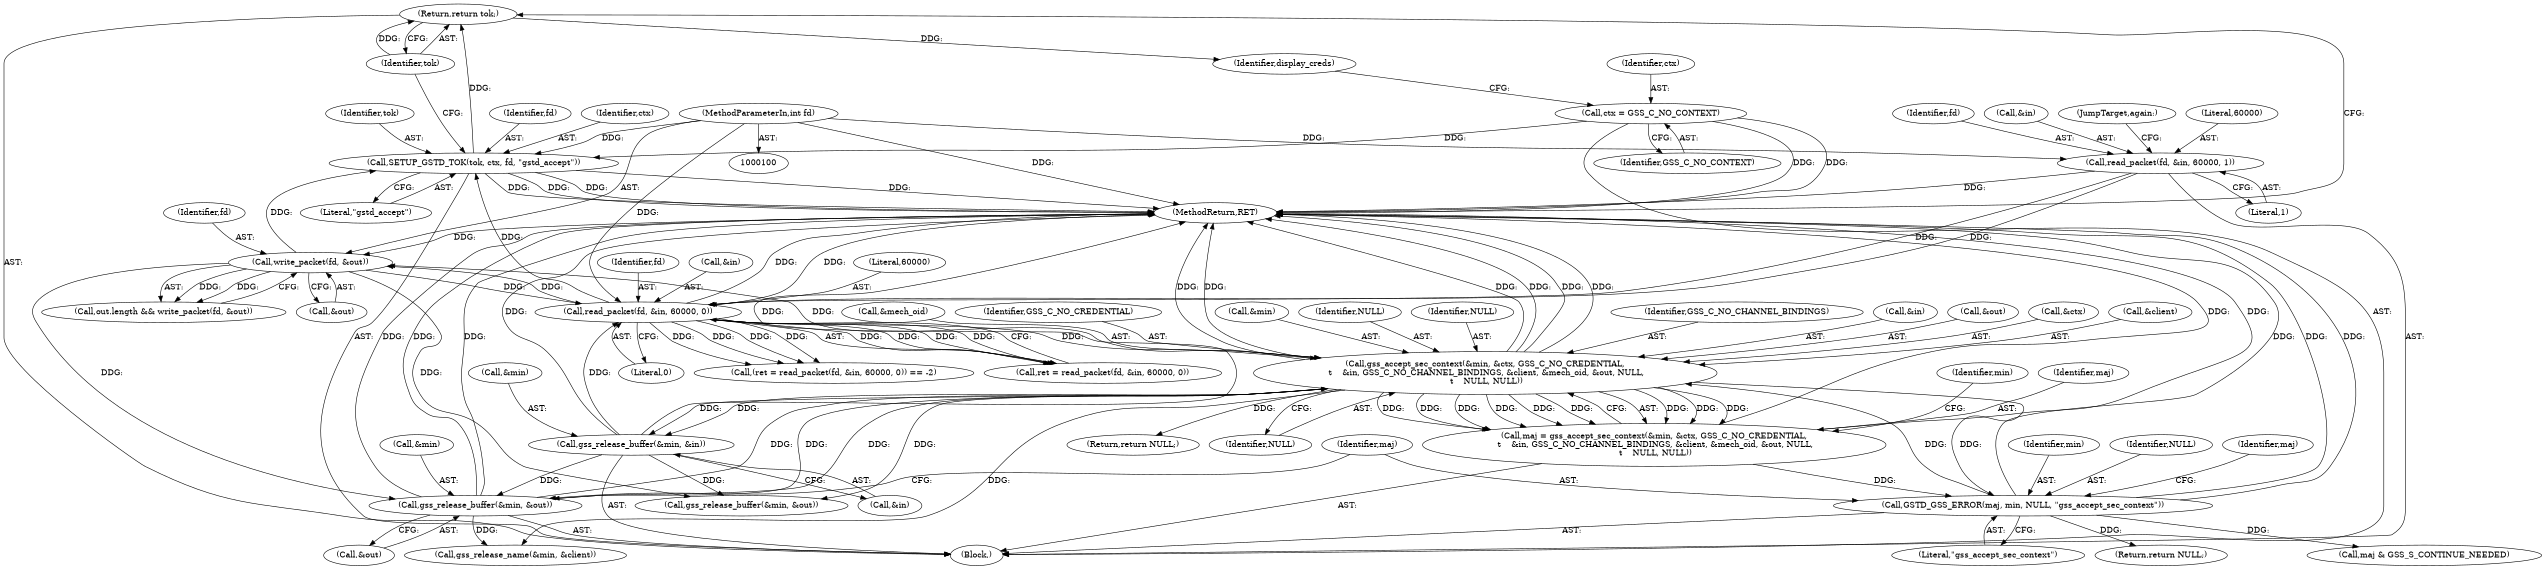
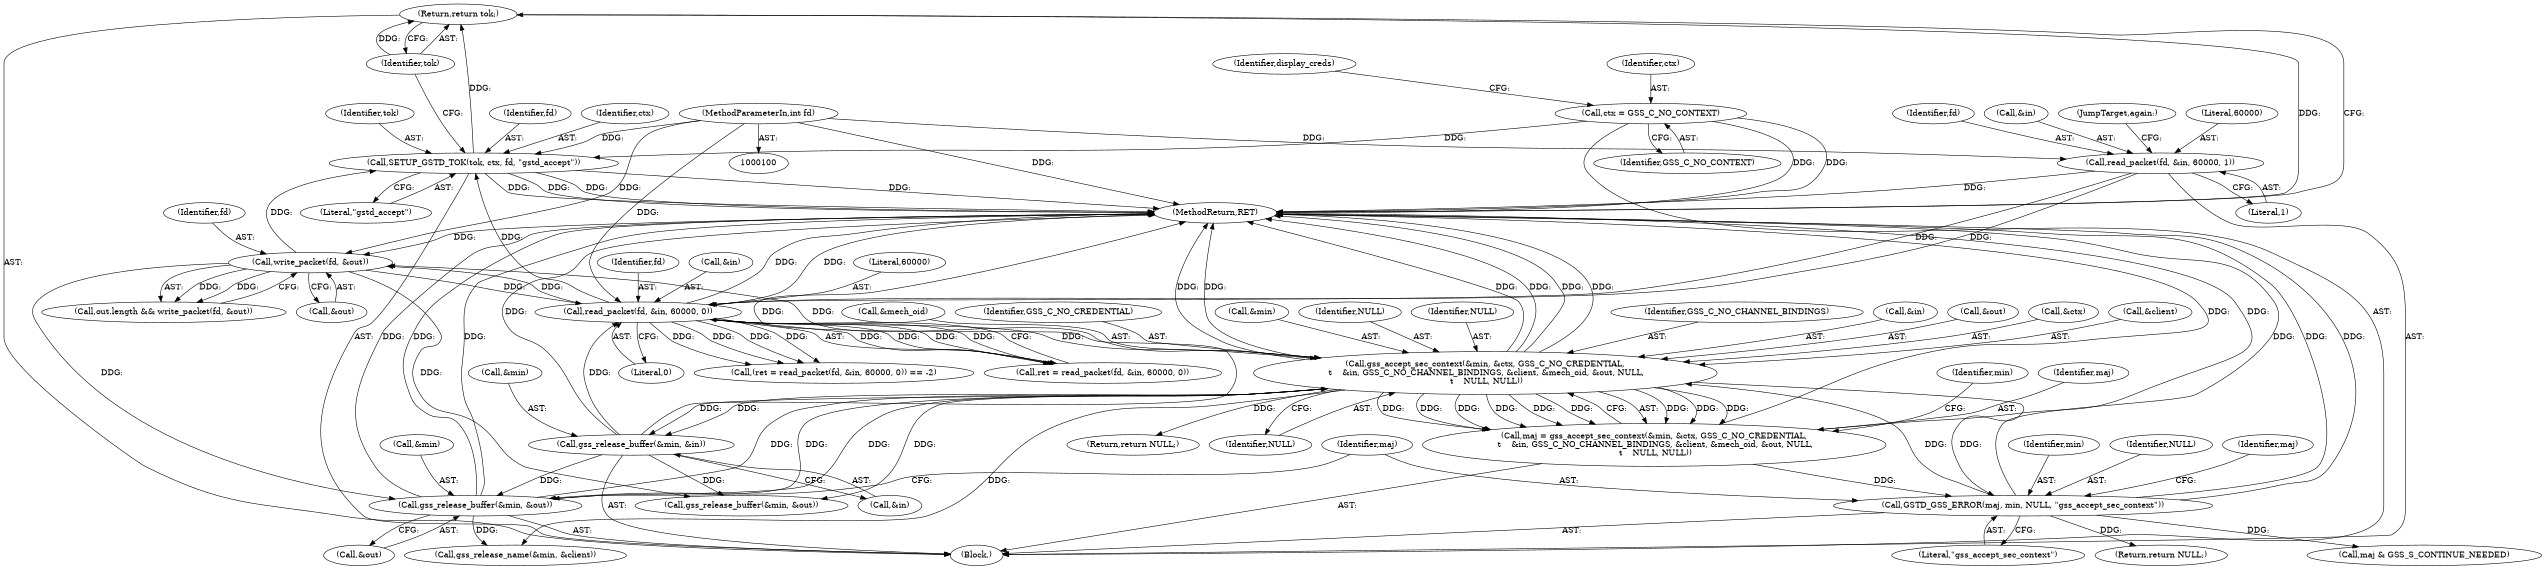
edge "(Return,return tok;)" -> "(Identifier,display_creds)": now "(Return,return tok;)" -> "(MethodReturn,RET)"
edge "(MethodParameterIn,int fd)" -> "(Call,write_packet(fd, &out))": label "AST: " -> "DDG: "
